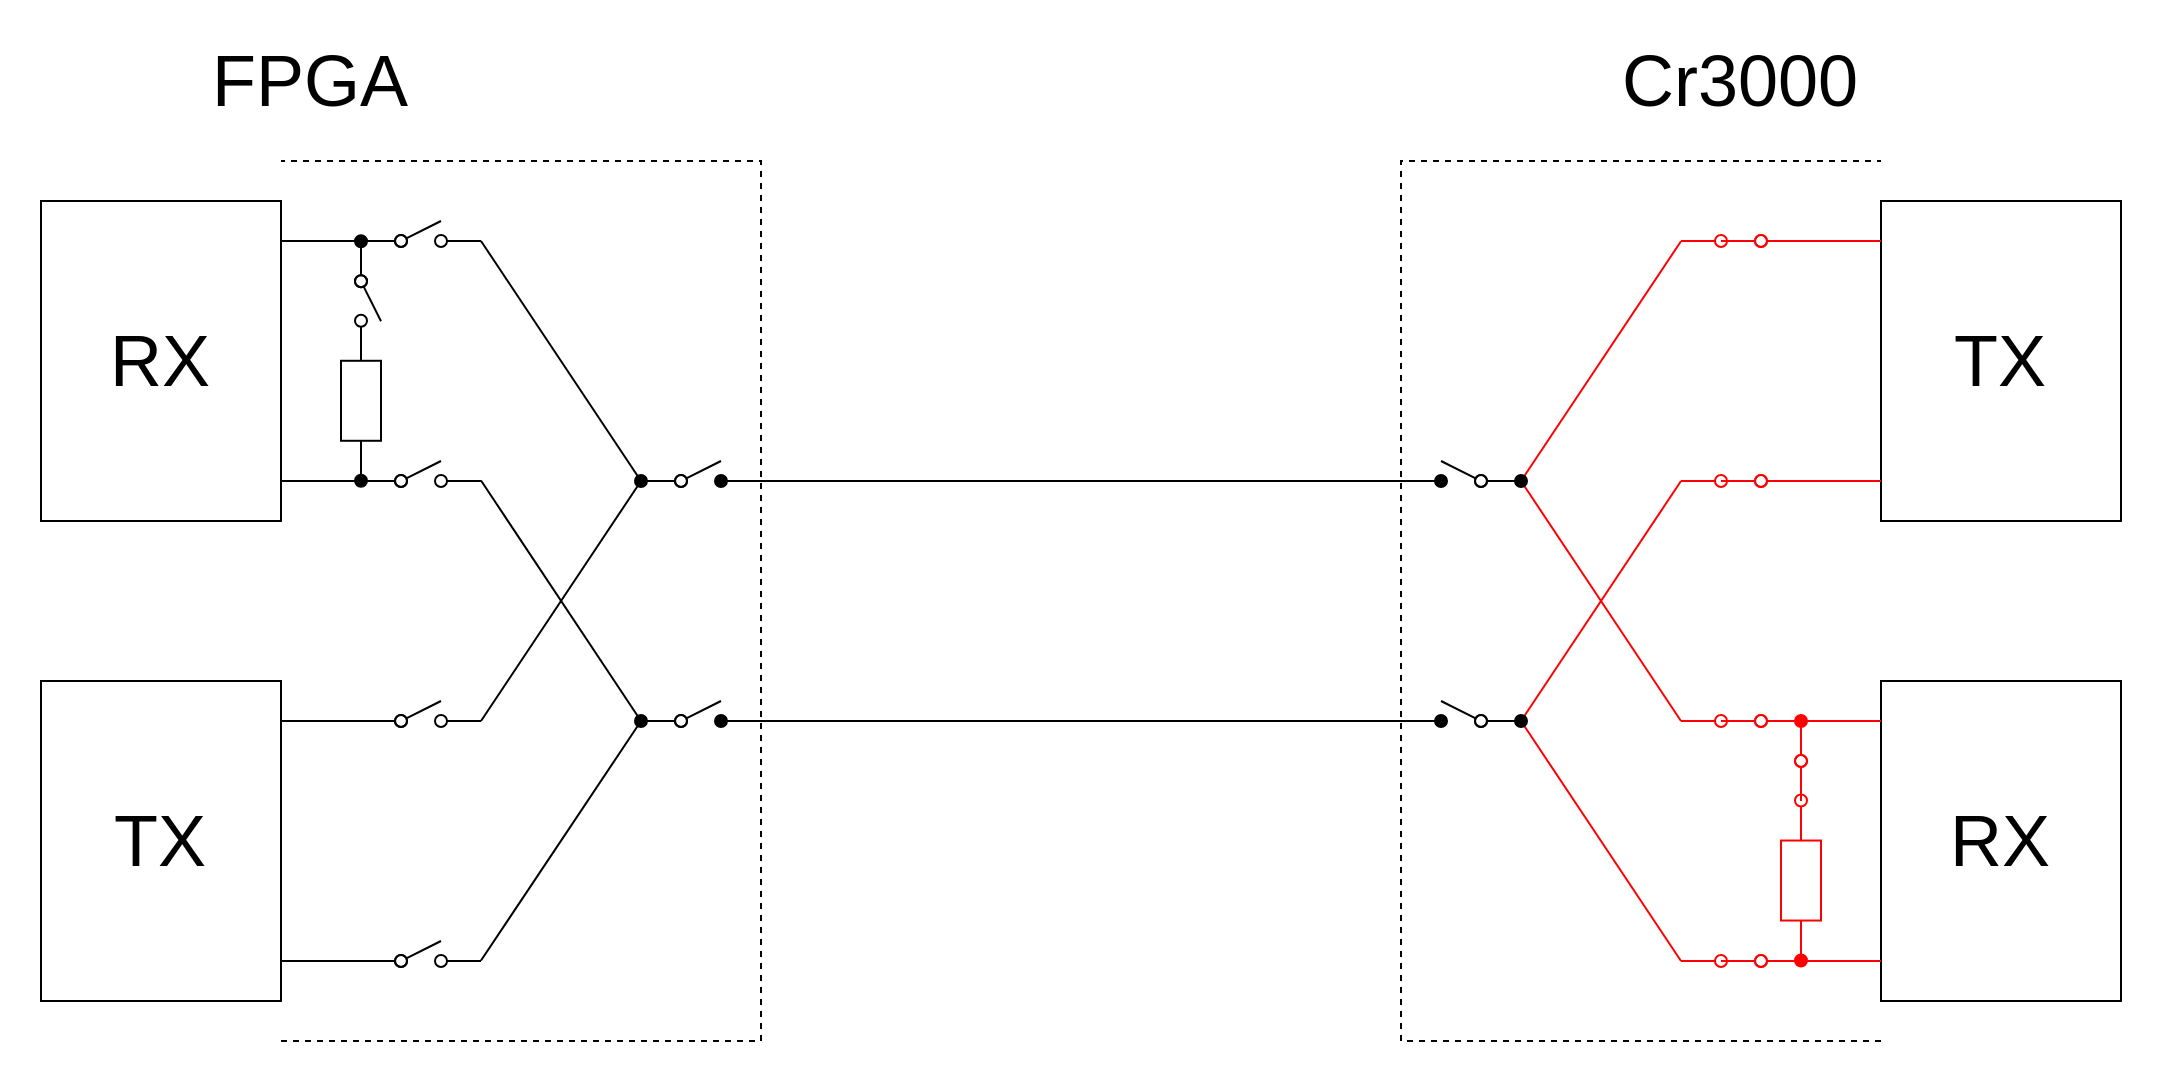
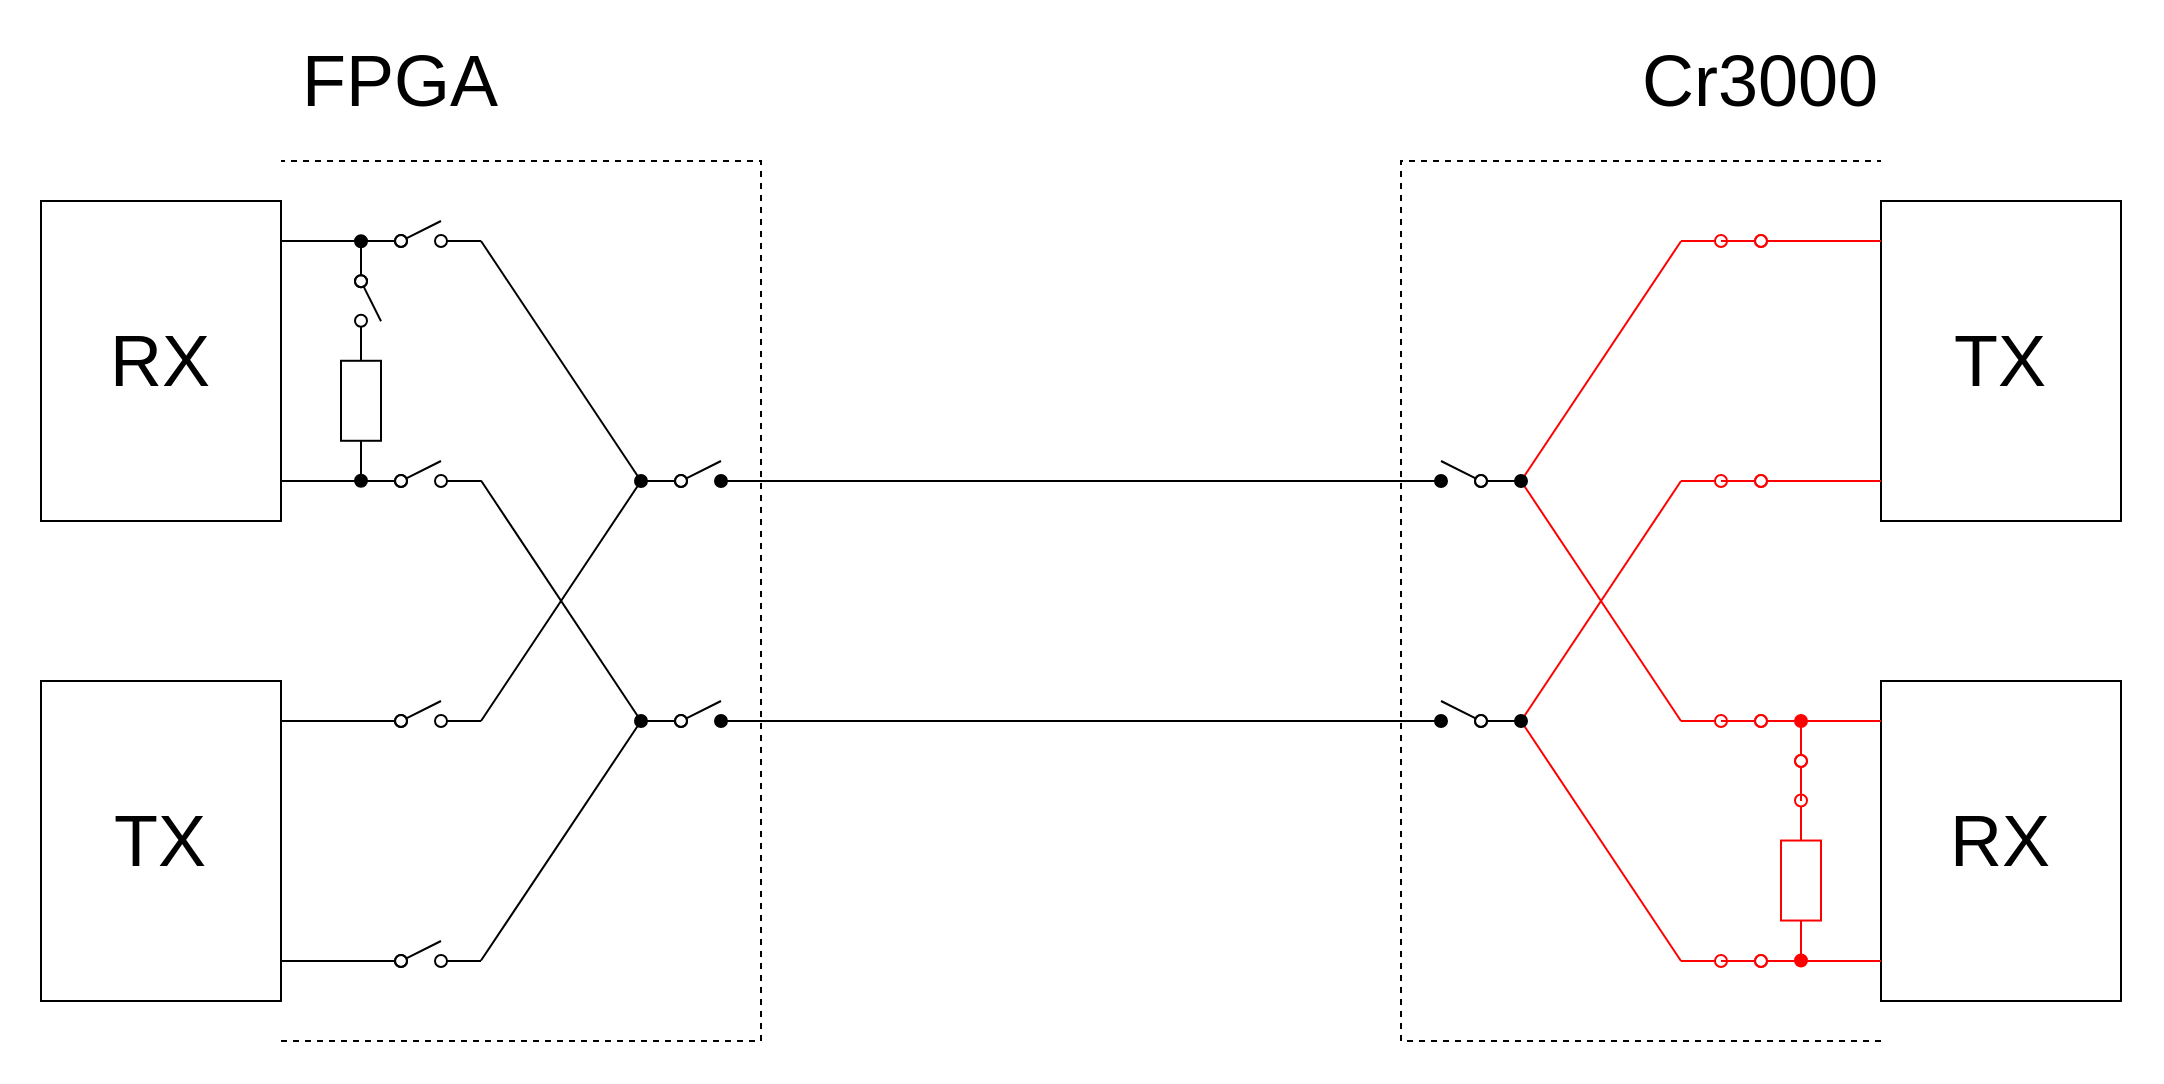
node "FPGA": moved (311, 81) -> (401, 81)
node "Cr3000": moved (1741, 81) -> (1761, 81)
